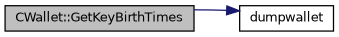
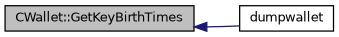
edge "CWallet::GetKeyBirthTimes" -> "dumpwallet": reversed
